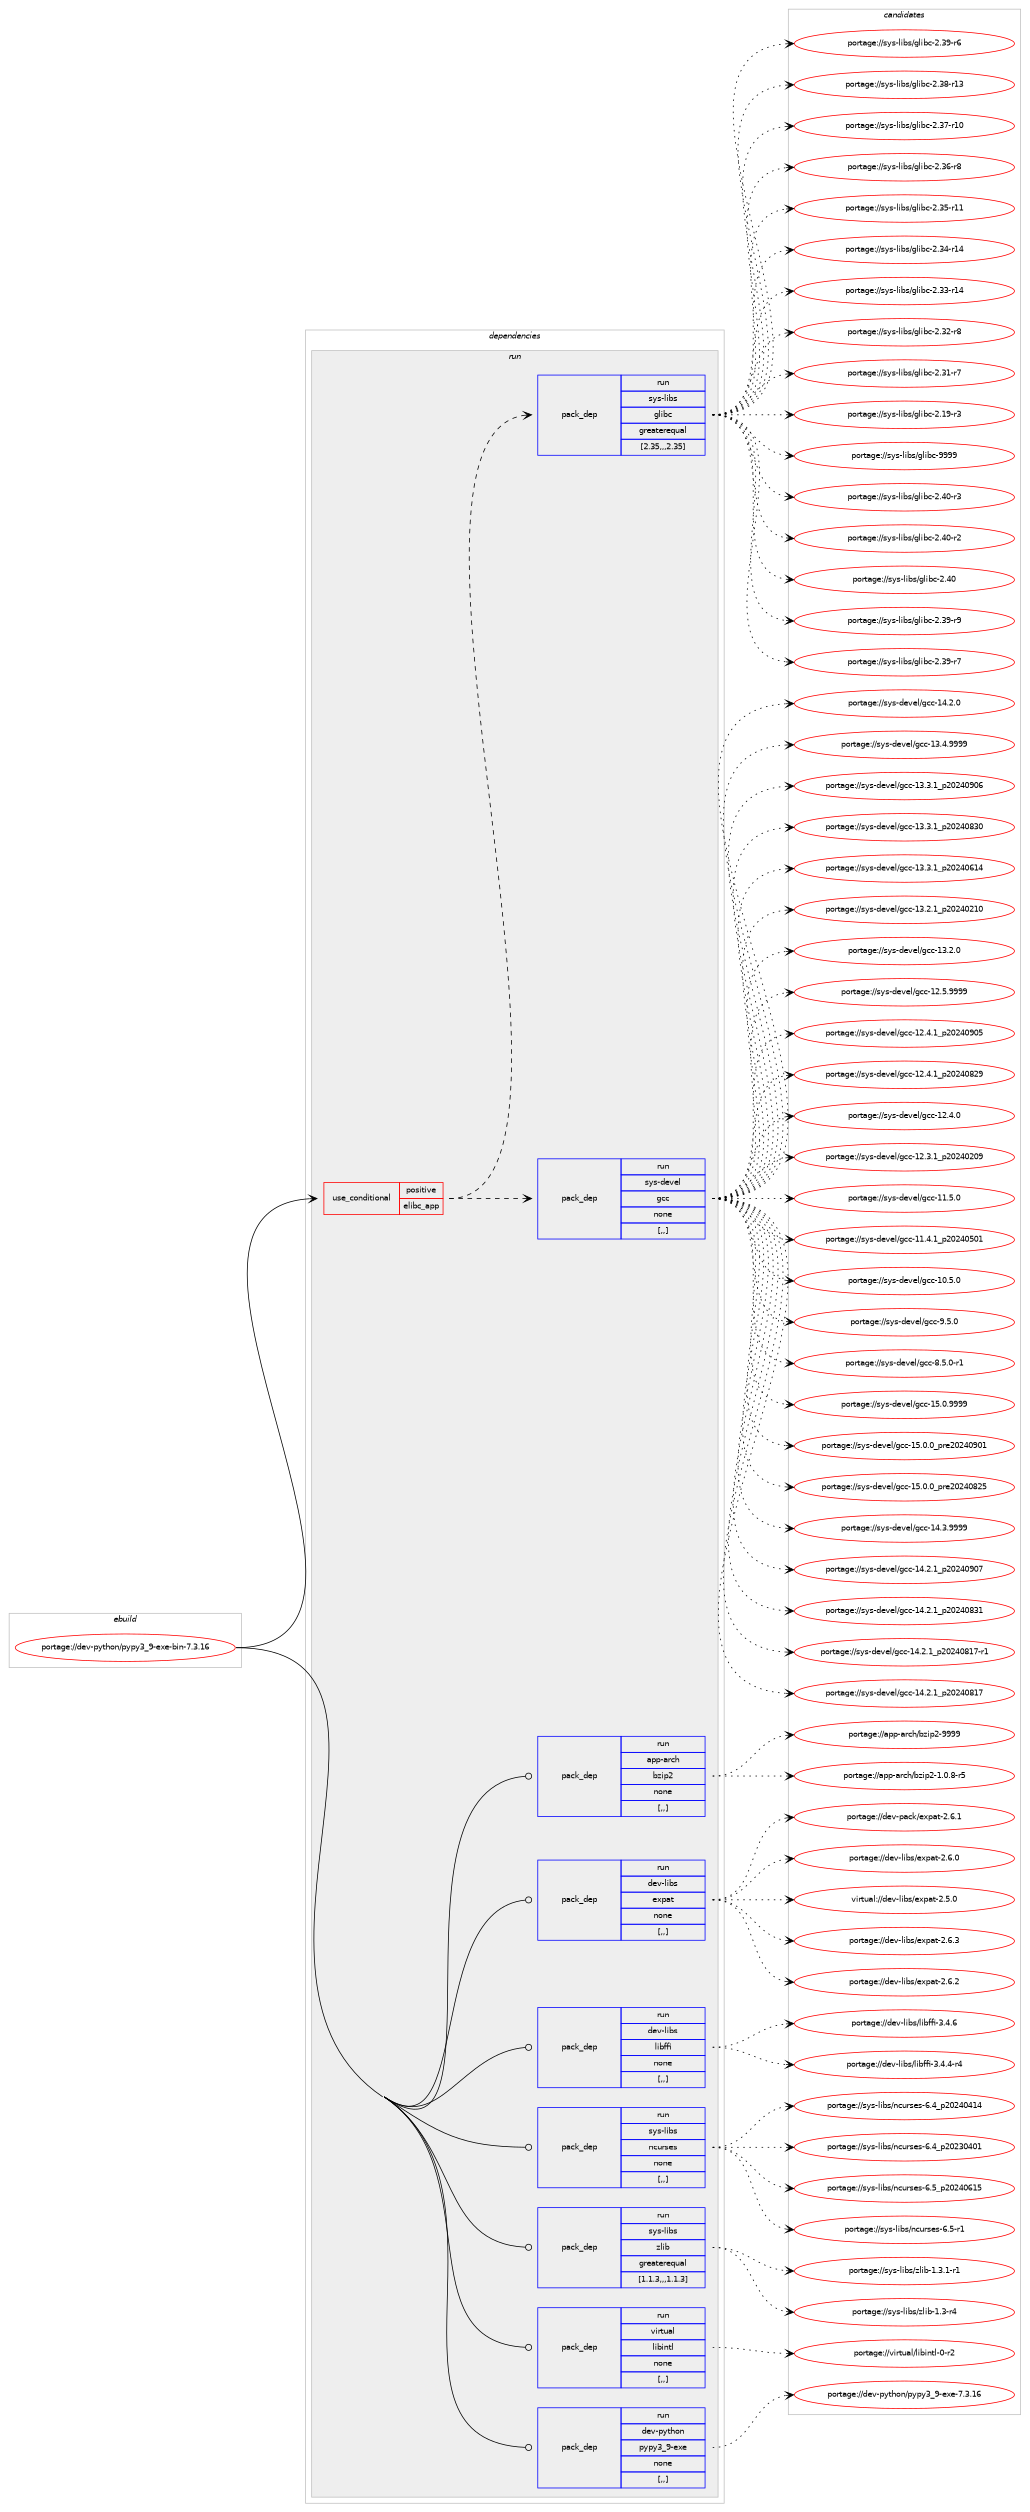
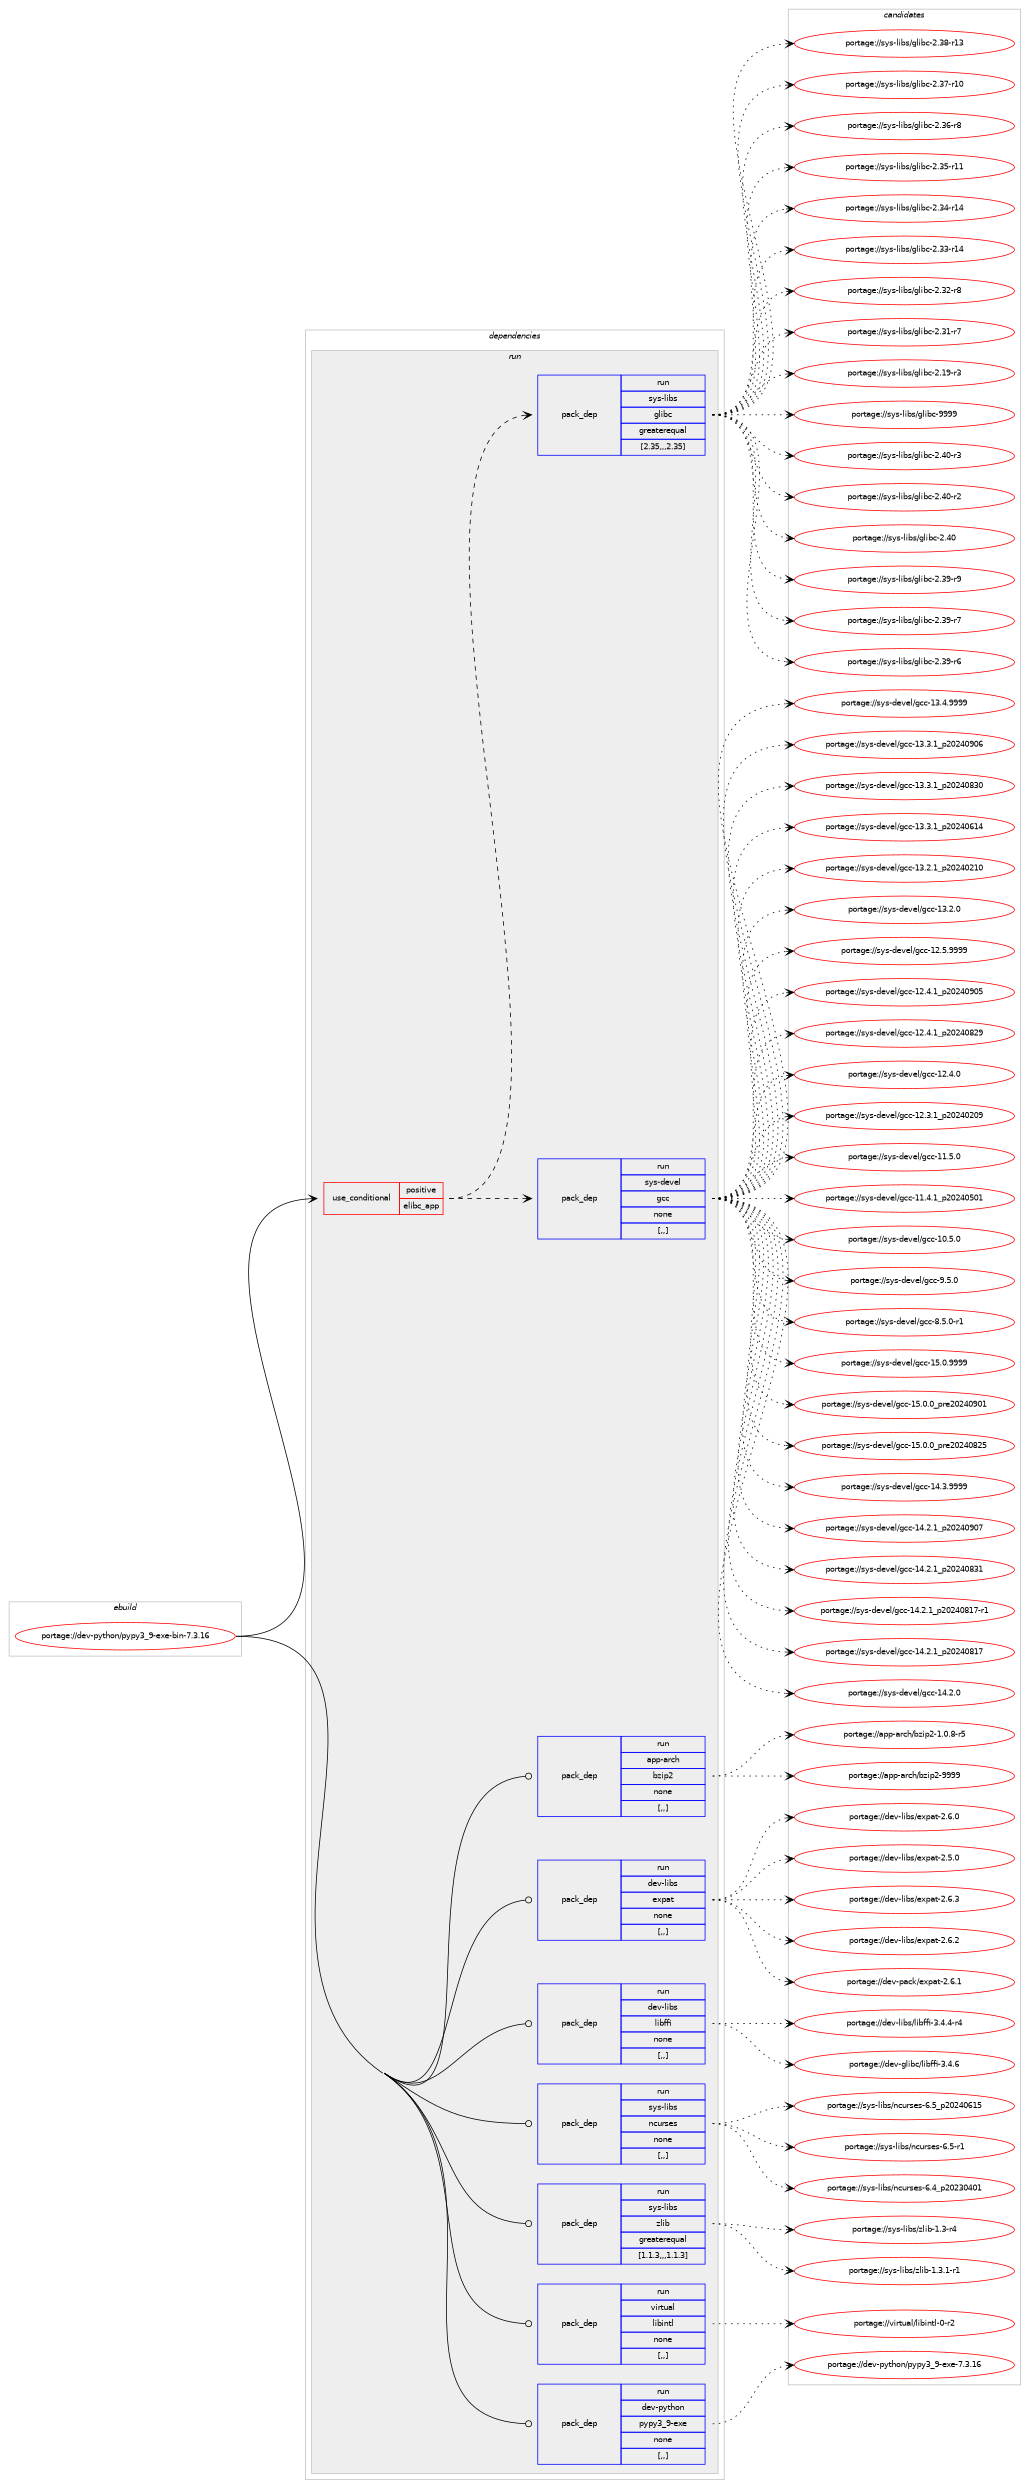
node "virtual://dev-libs/expat-2.5.0": label "virtual://dev-libs/expat-2.5.0" -> "portage://dev-libs/expat-2.5.0"
node "portage://dev-libs/libffi-3.4.6": label "portage://dev-libs/libffi-3.4.6" -> "portage://dev-glibc/libffi-3.4.6"
node "portage://sys-libs/ncurses-6.4_p20240414": removed
